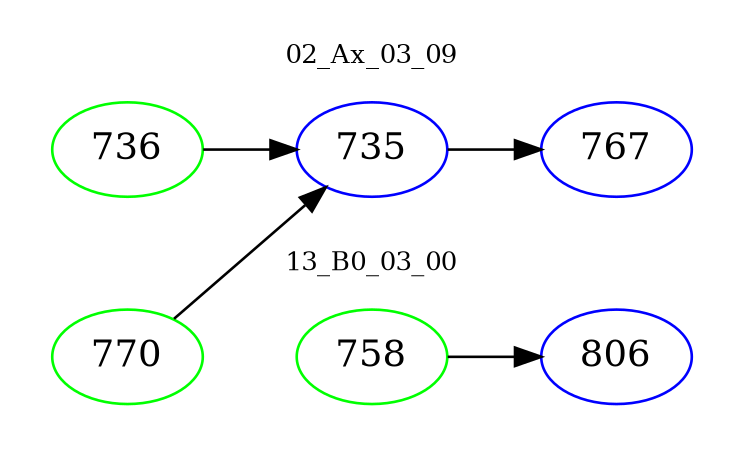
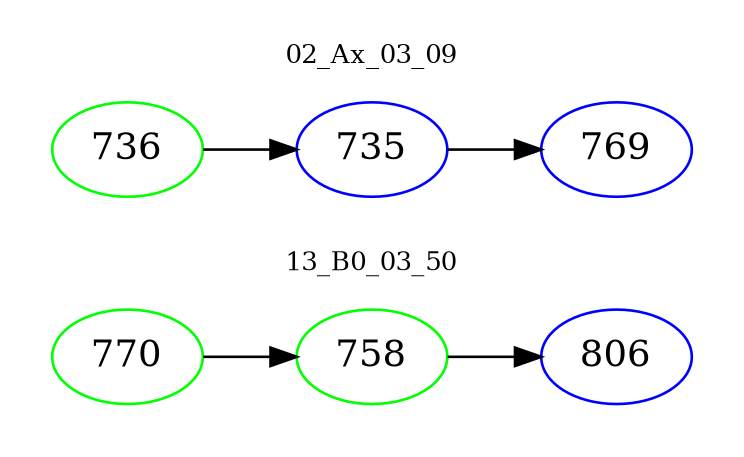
node "767": label "767" -> "769"
edge "770" -> "735": now "770" -> "758"
cluster "13_B0_03_00": label "13_B0_03_00" -> "13_B0_03_50"
